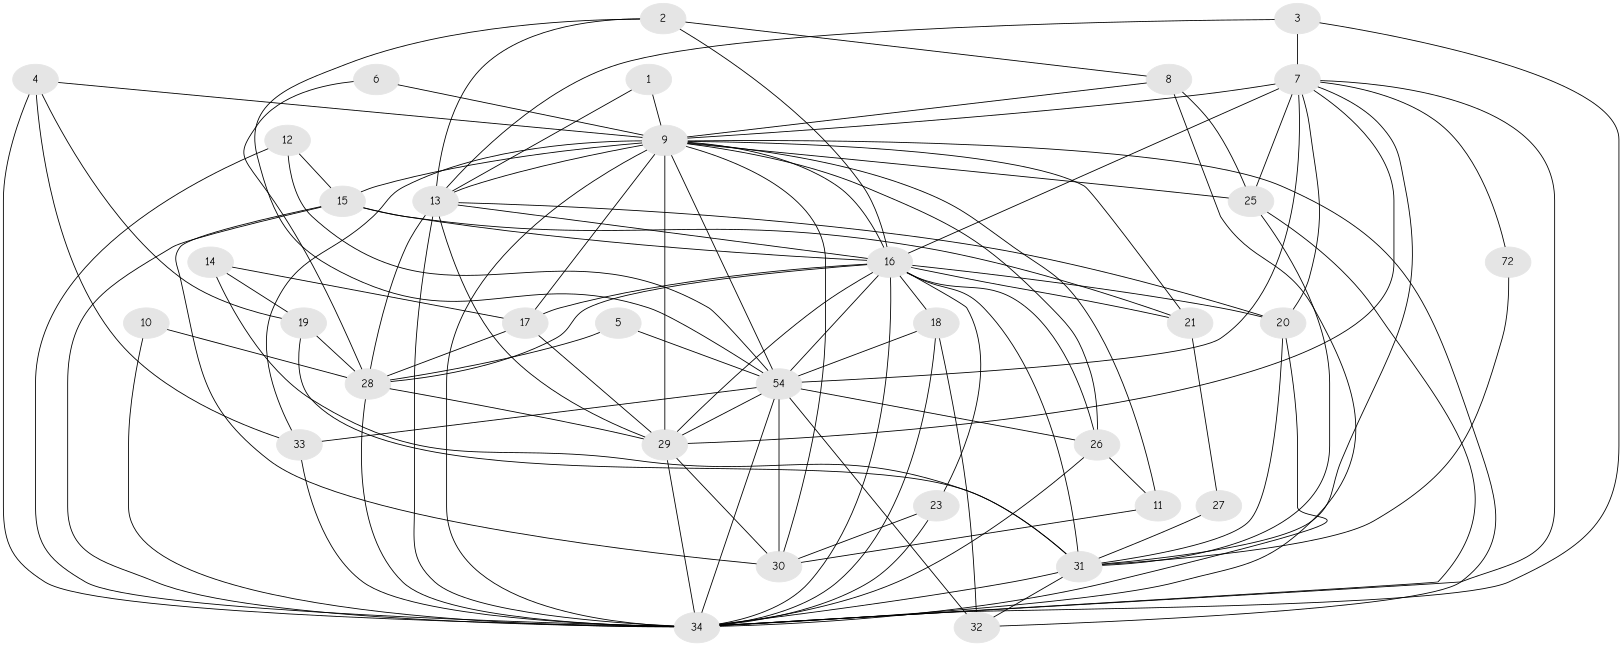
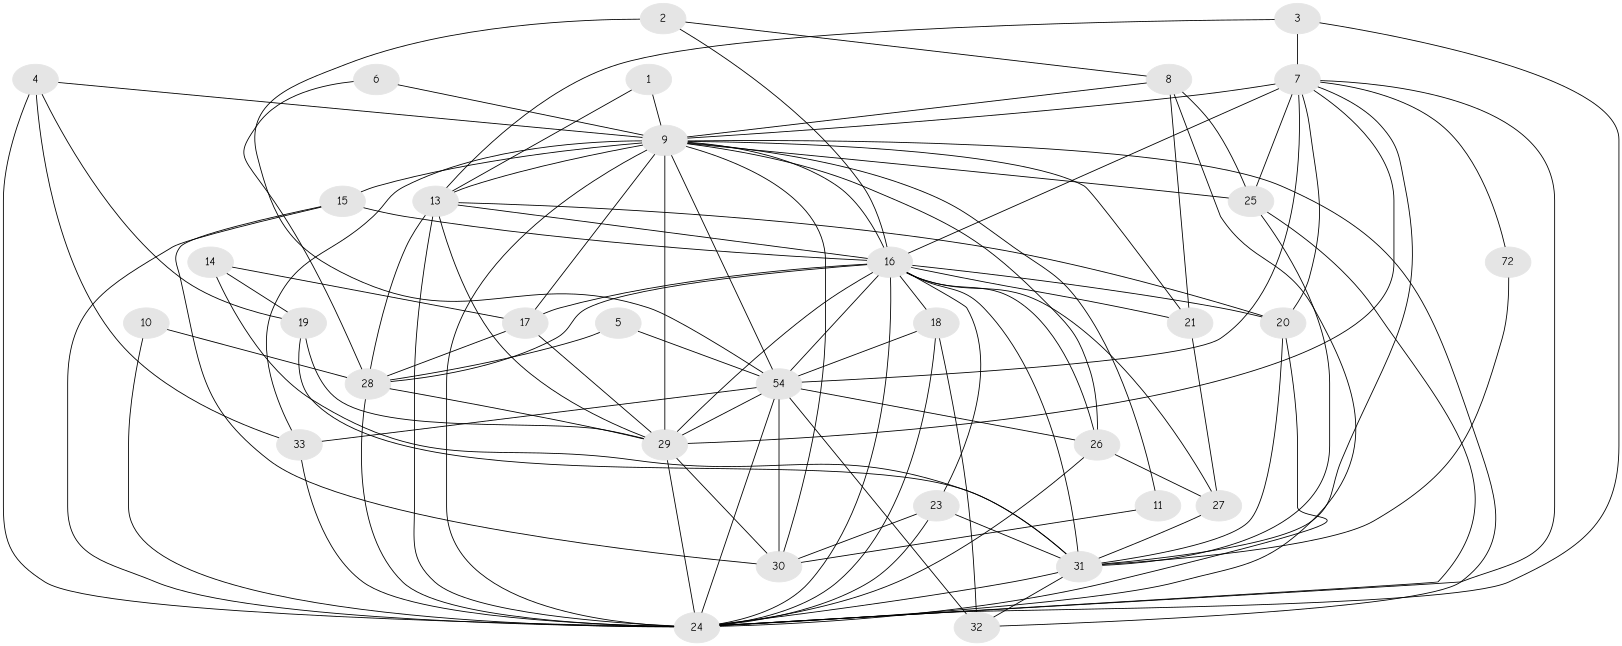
edge "2" -- "13": removed
node "12": removed
edge "15" -- "21": now "8" -- "21"
edge "16" -- "27": added
edge "19" -- "28": now "19" -- "29"
edge "26" -- "11": now "26" -- "27"
edge "23" -- "31": added
node "34": label "34" -> "24"
